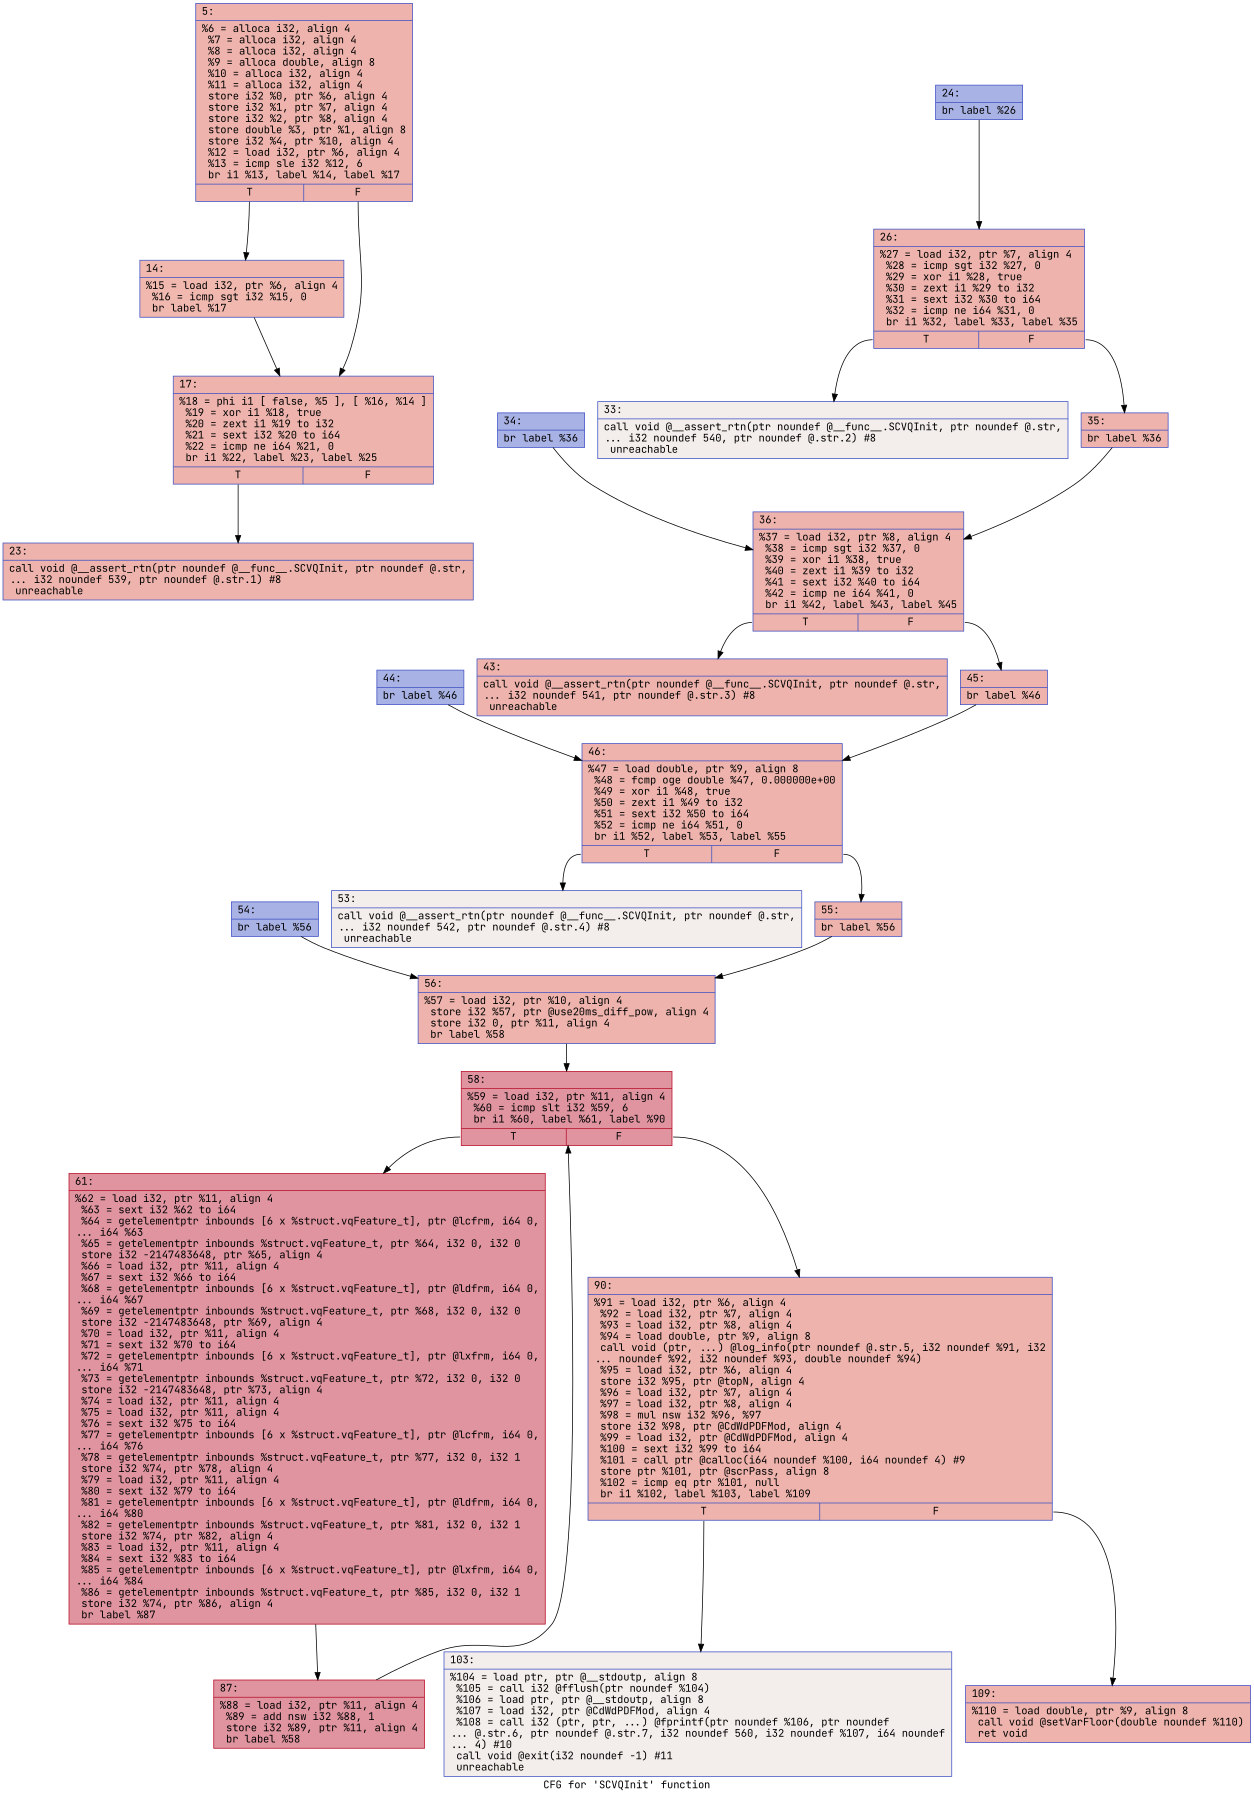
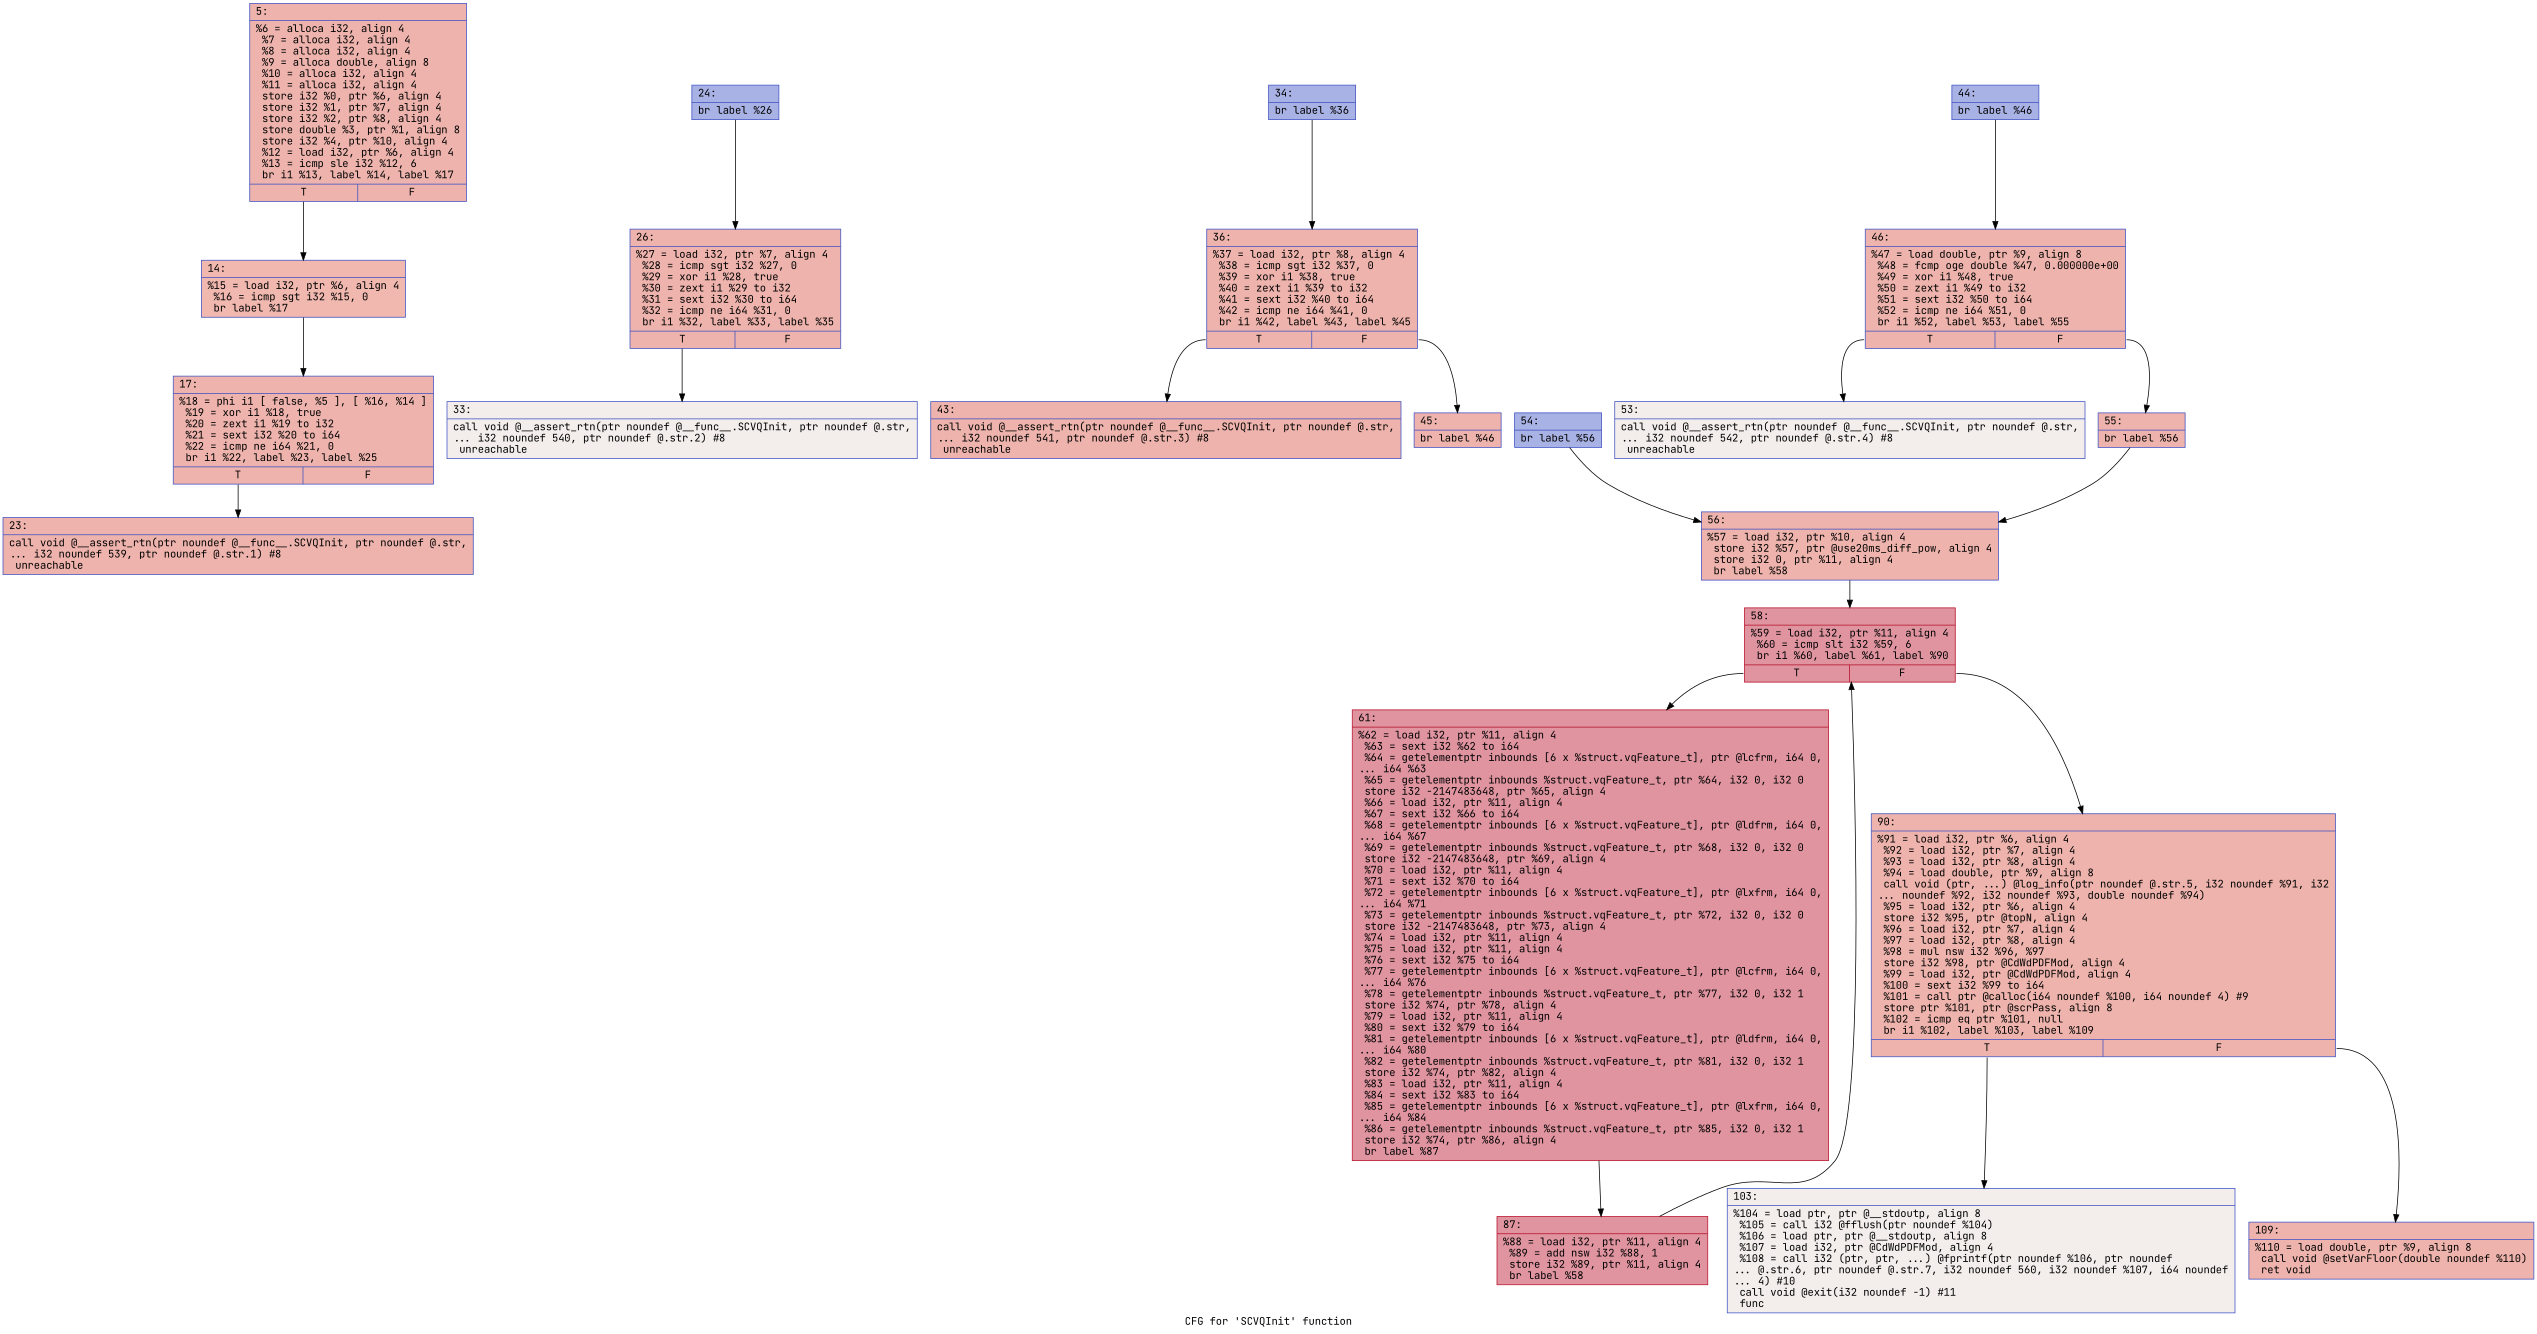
edge "5:" -> "17:": removed
node "35:": removed
edge "45:" -> "46:": removed
node "103:": text "unreachable" -> "func"
